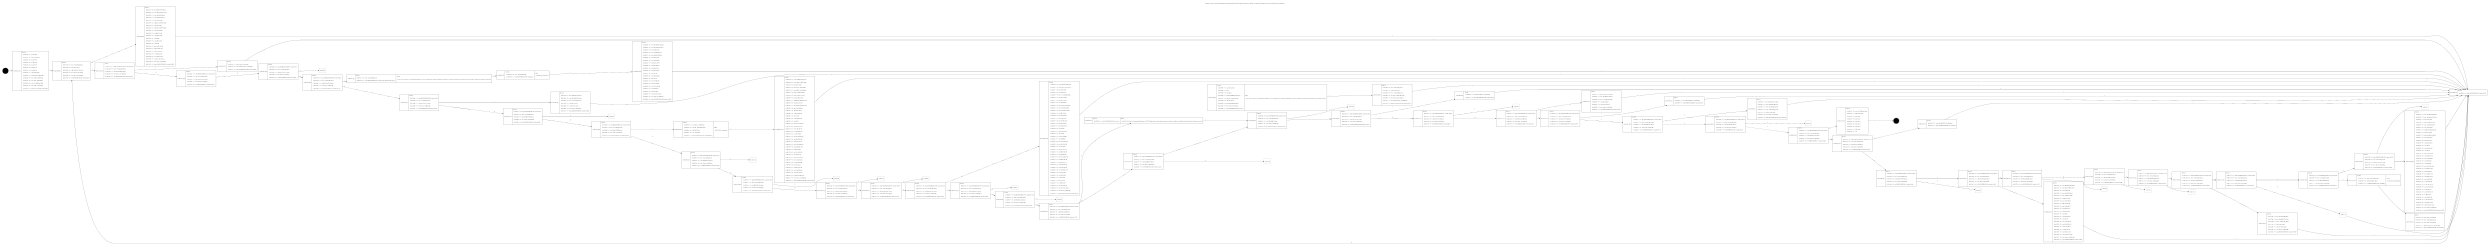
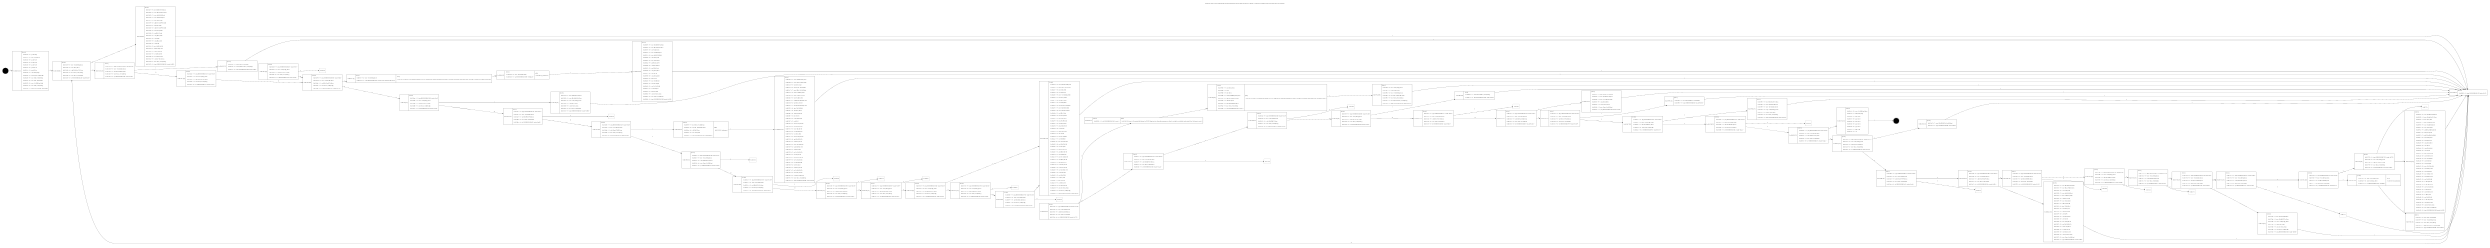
edge "0x40146c [22]" -> "0x401482 [22]": now "0x40146c [22]" -> "0x401498 [22]"
edge "0x401980 [5]" -> "0x4015da [25]": now "0x401980 [5]" -> "0x401985 [40]"
edge "0x40158f [25]" -> "0x4015a8 [25]": now "0x40158f [25]" -> "0x401a5d [150]"
